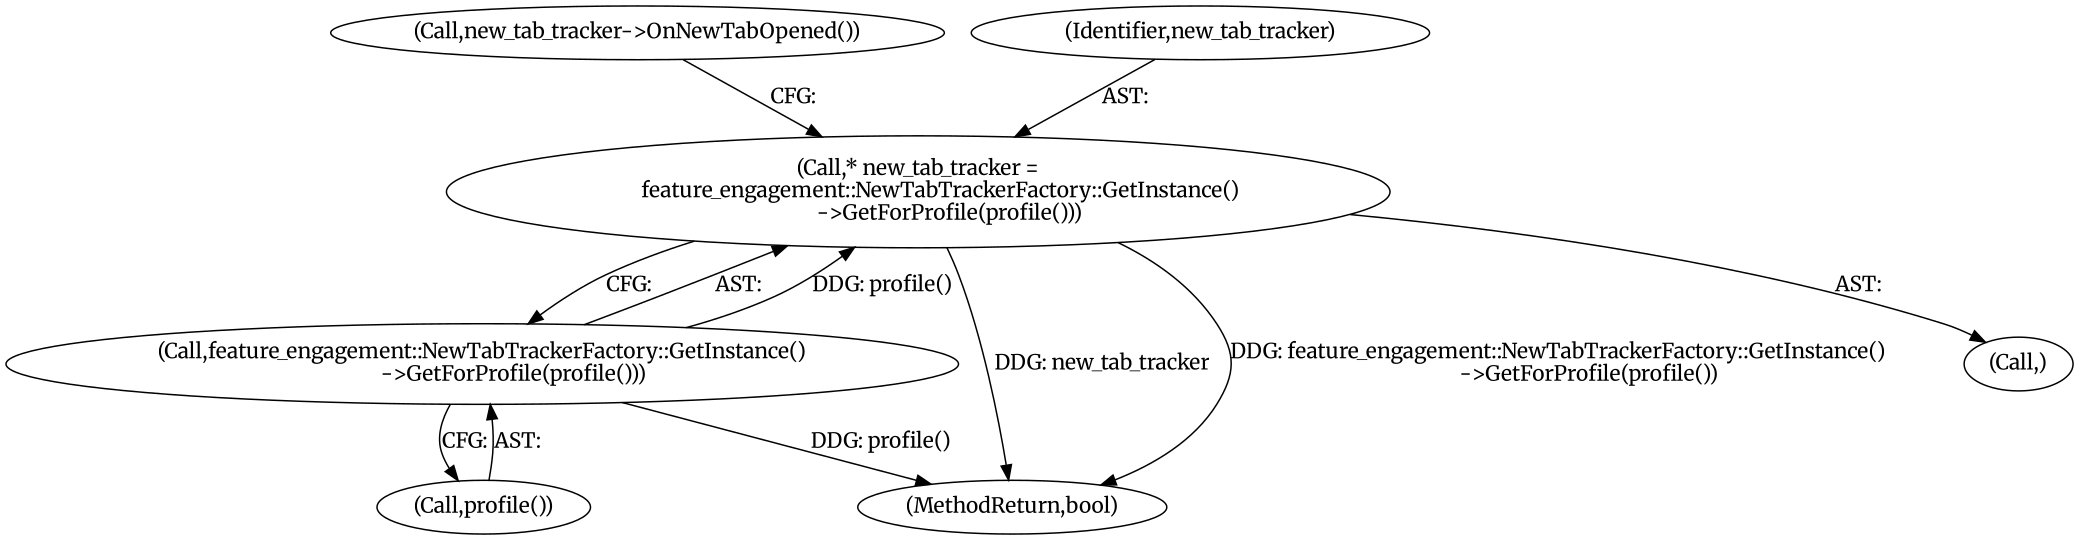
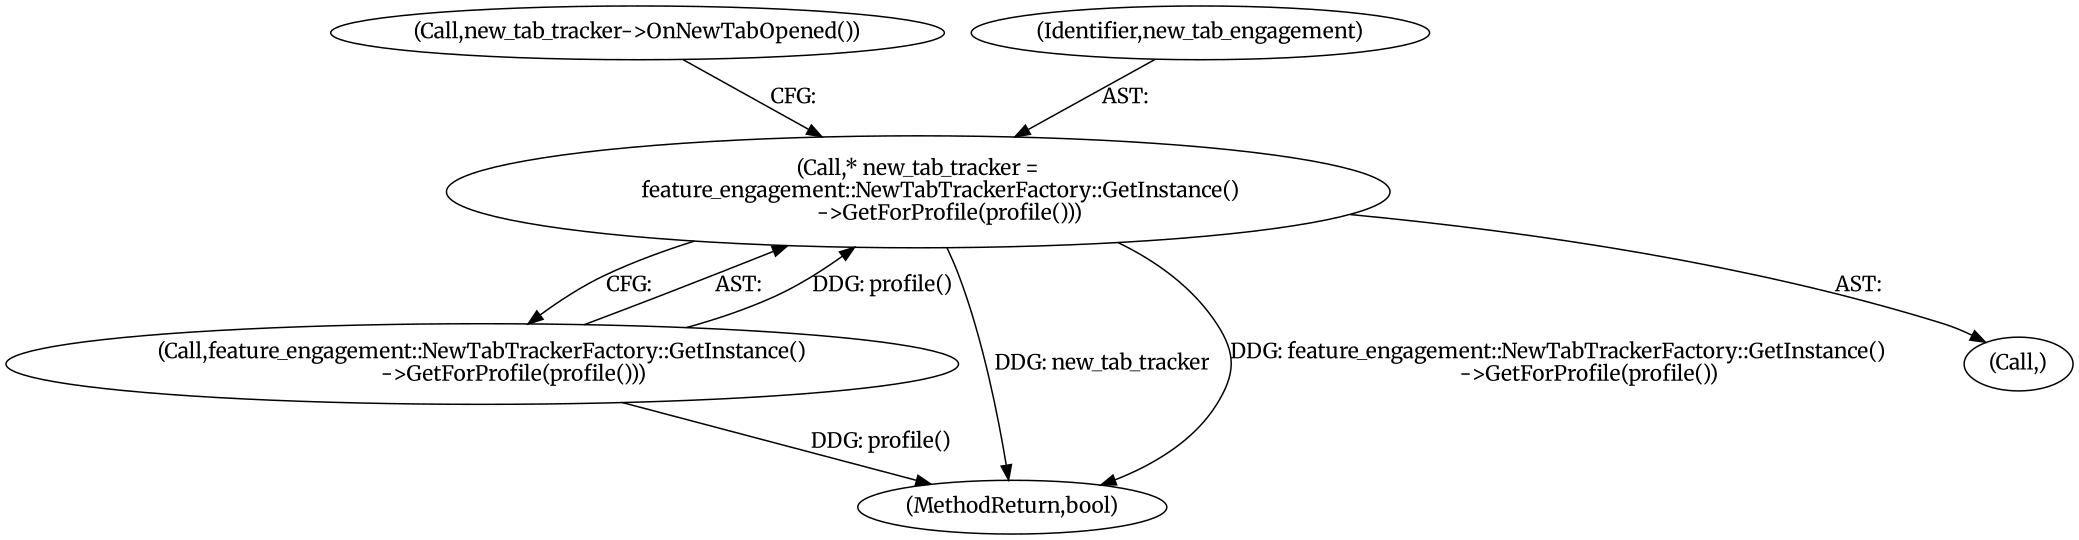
node "(Identifier,new_tab_tracker)": label "(Identifier,new_tab_tracker)" -> "(Identifier,new_tab_engagement)"
node "(Call,profile())": removed
